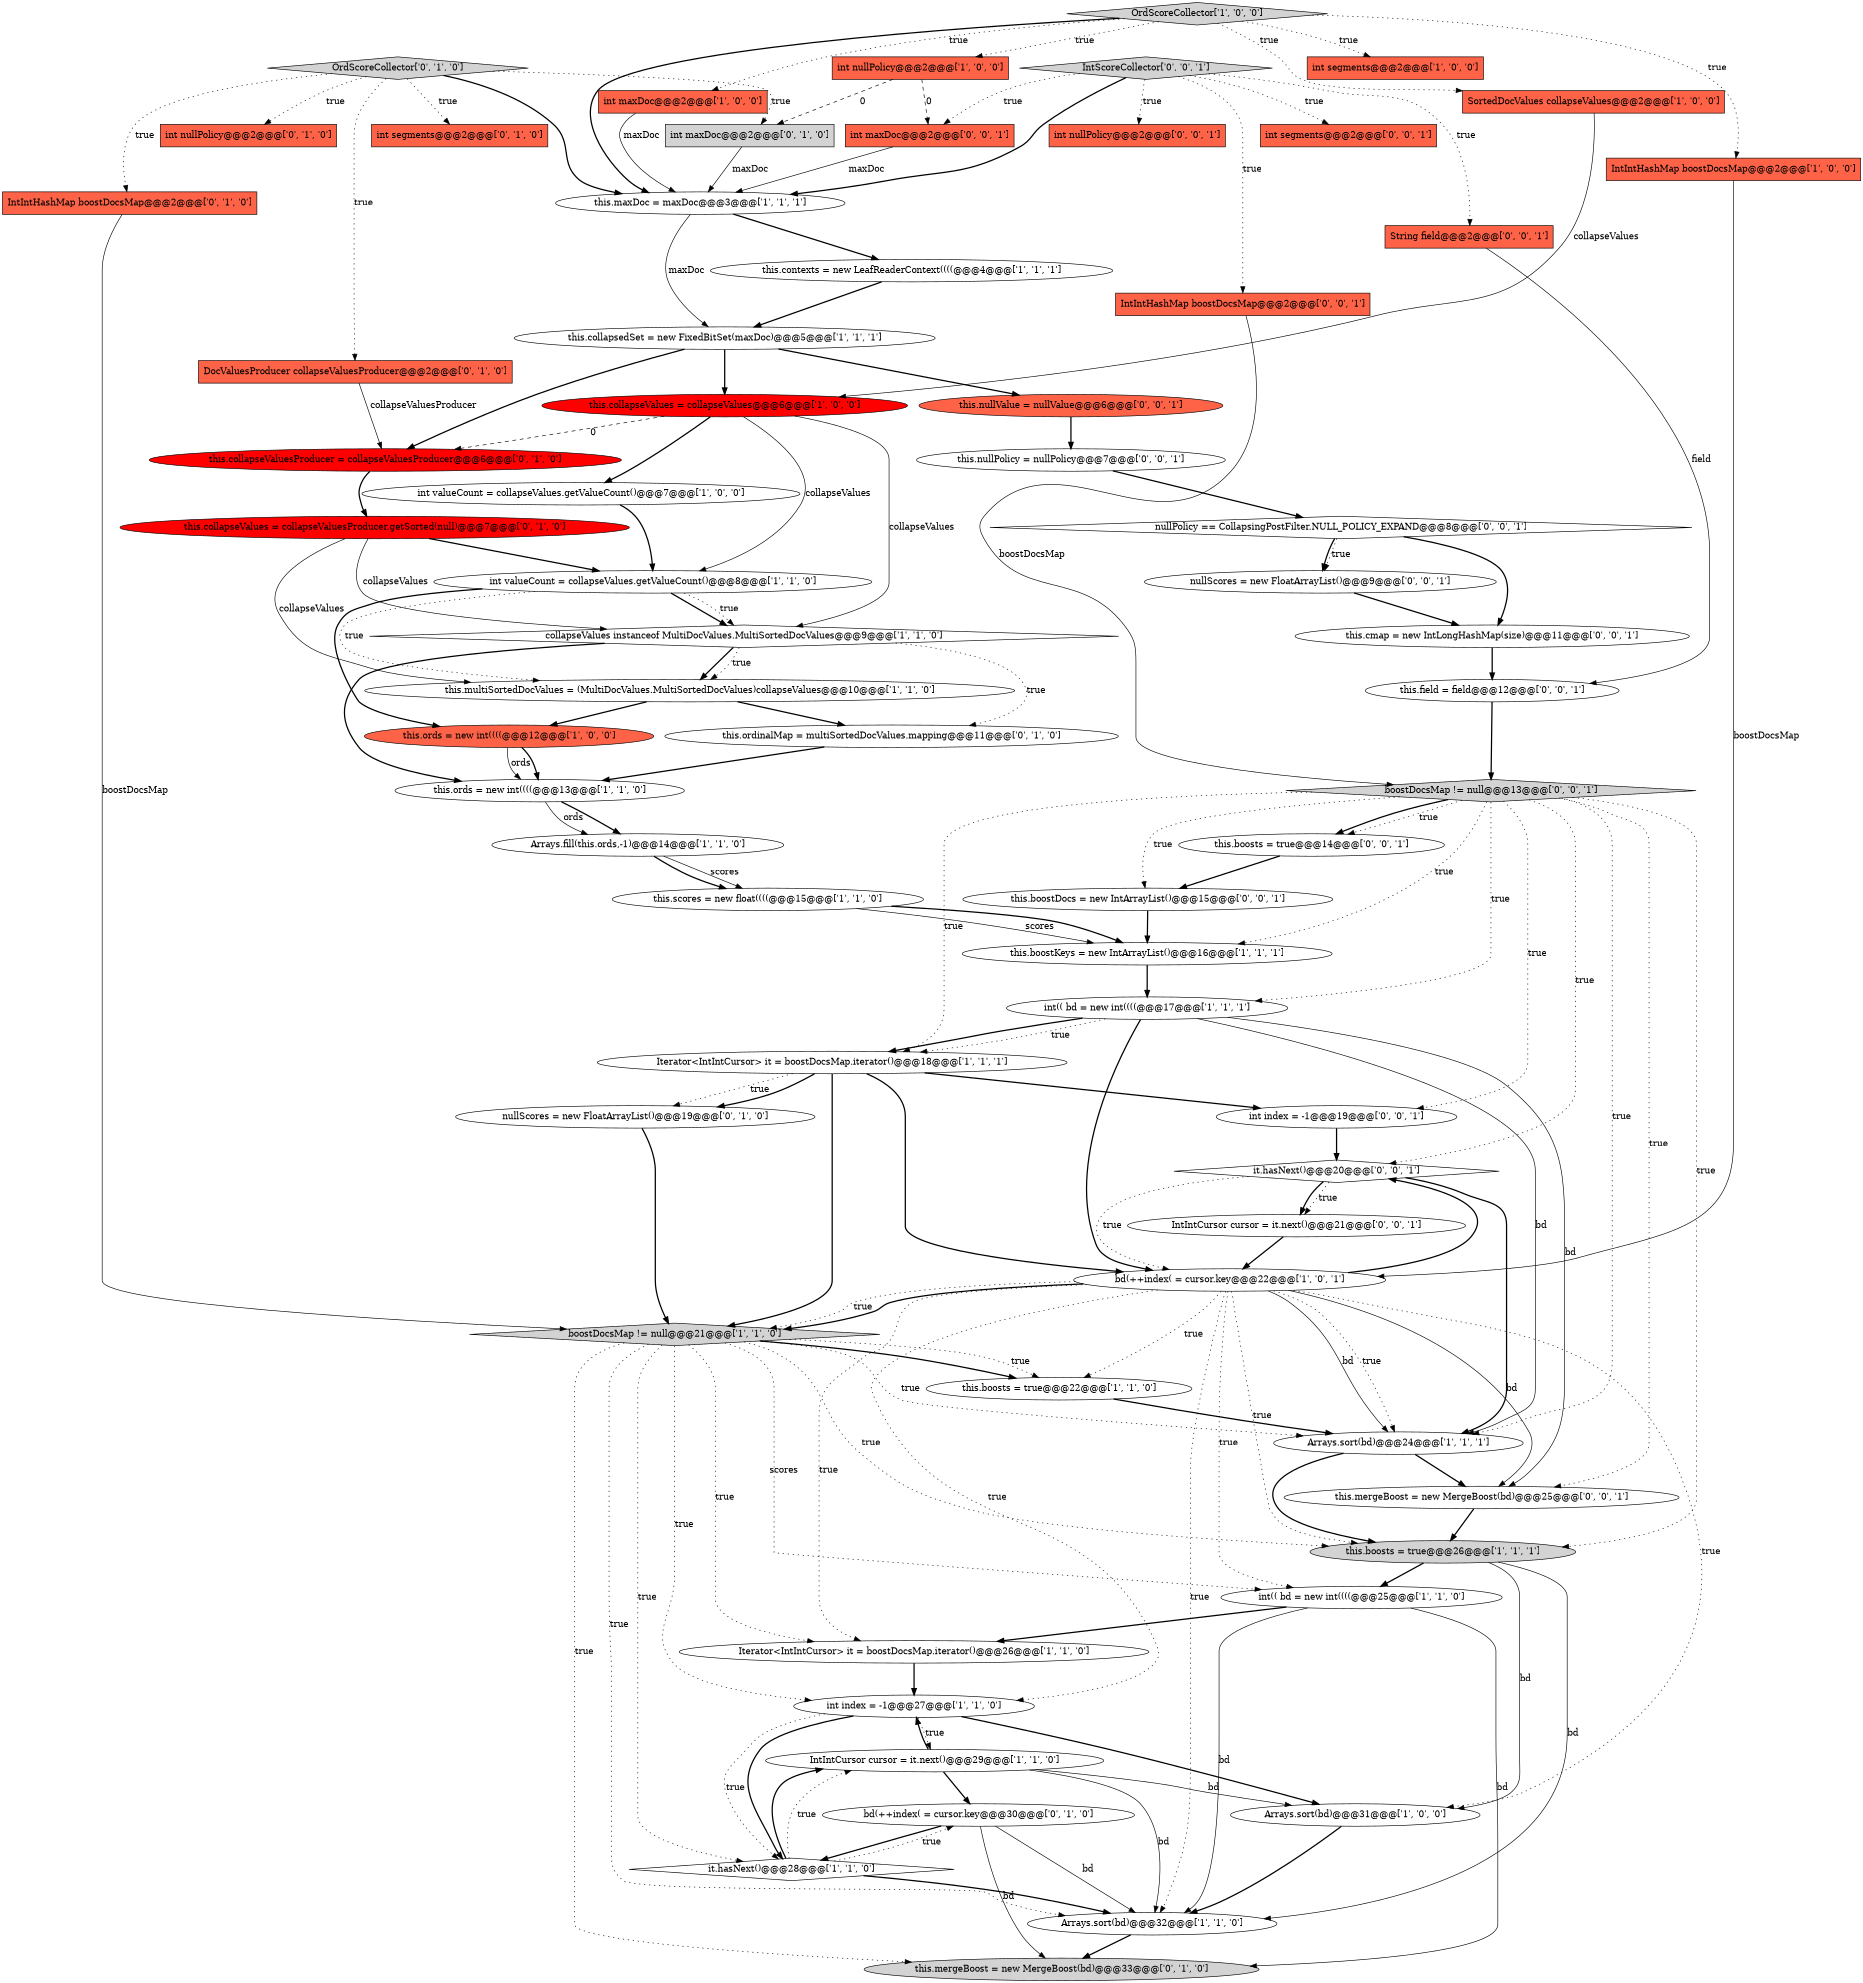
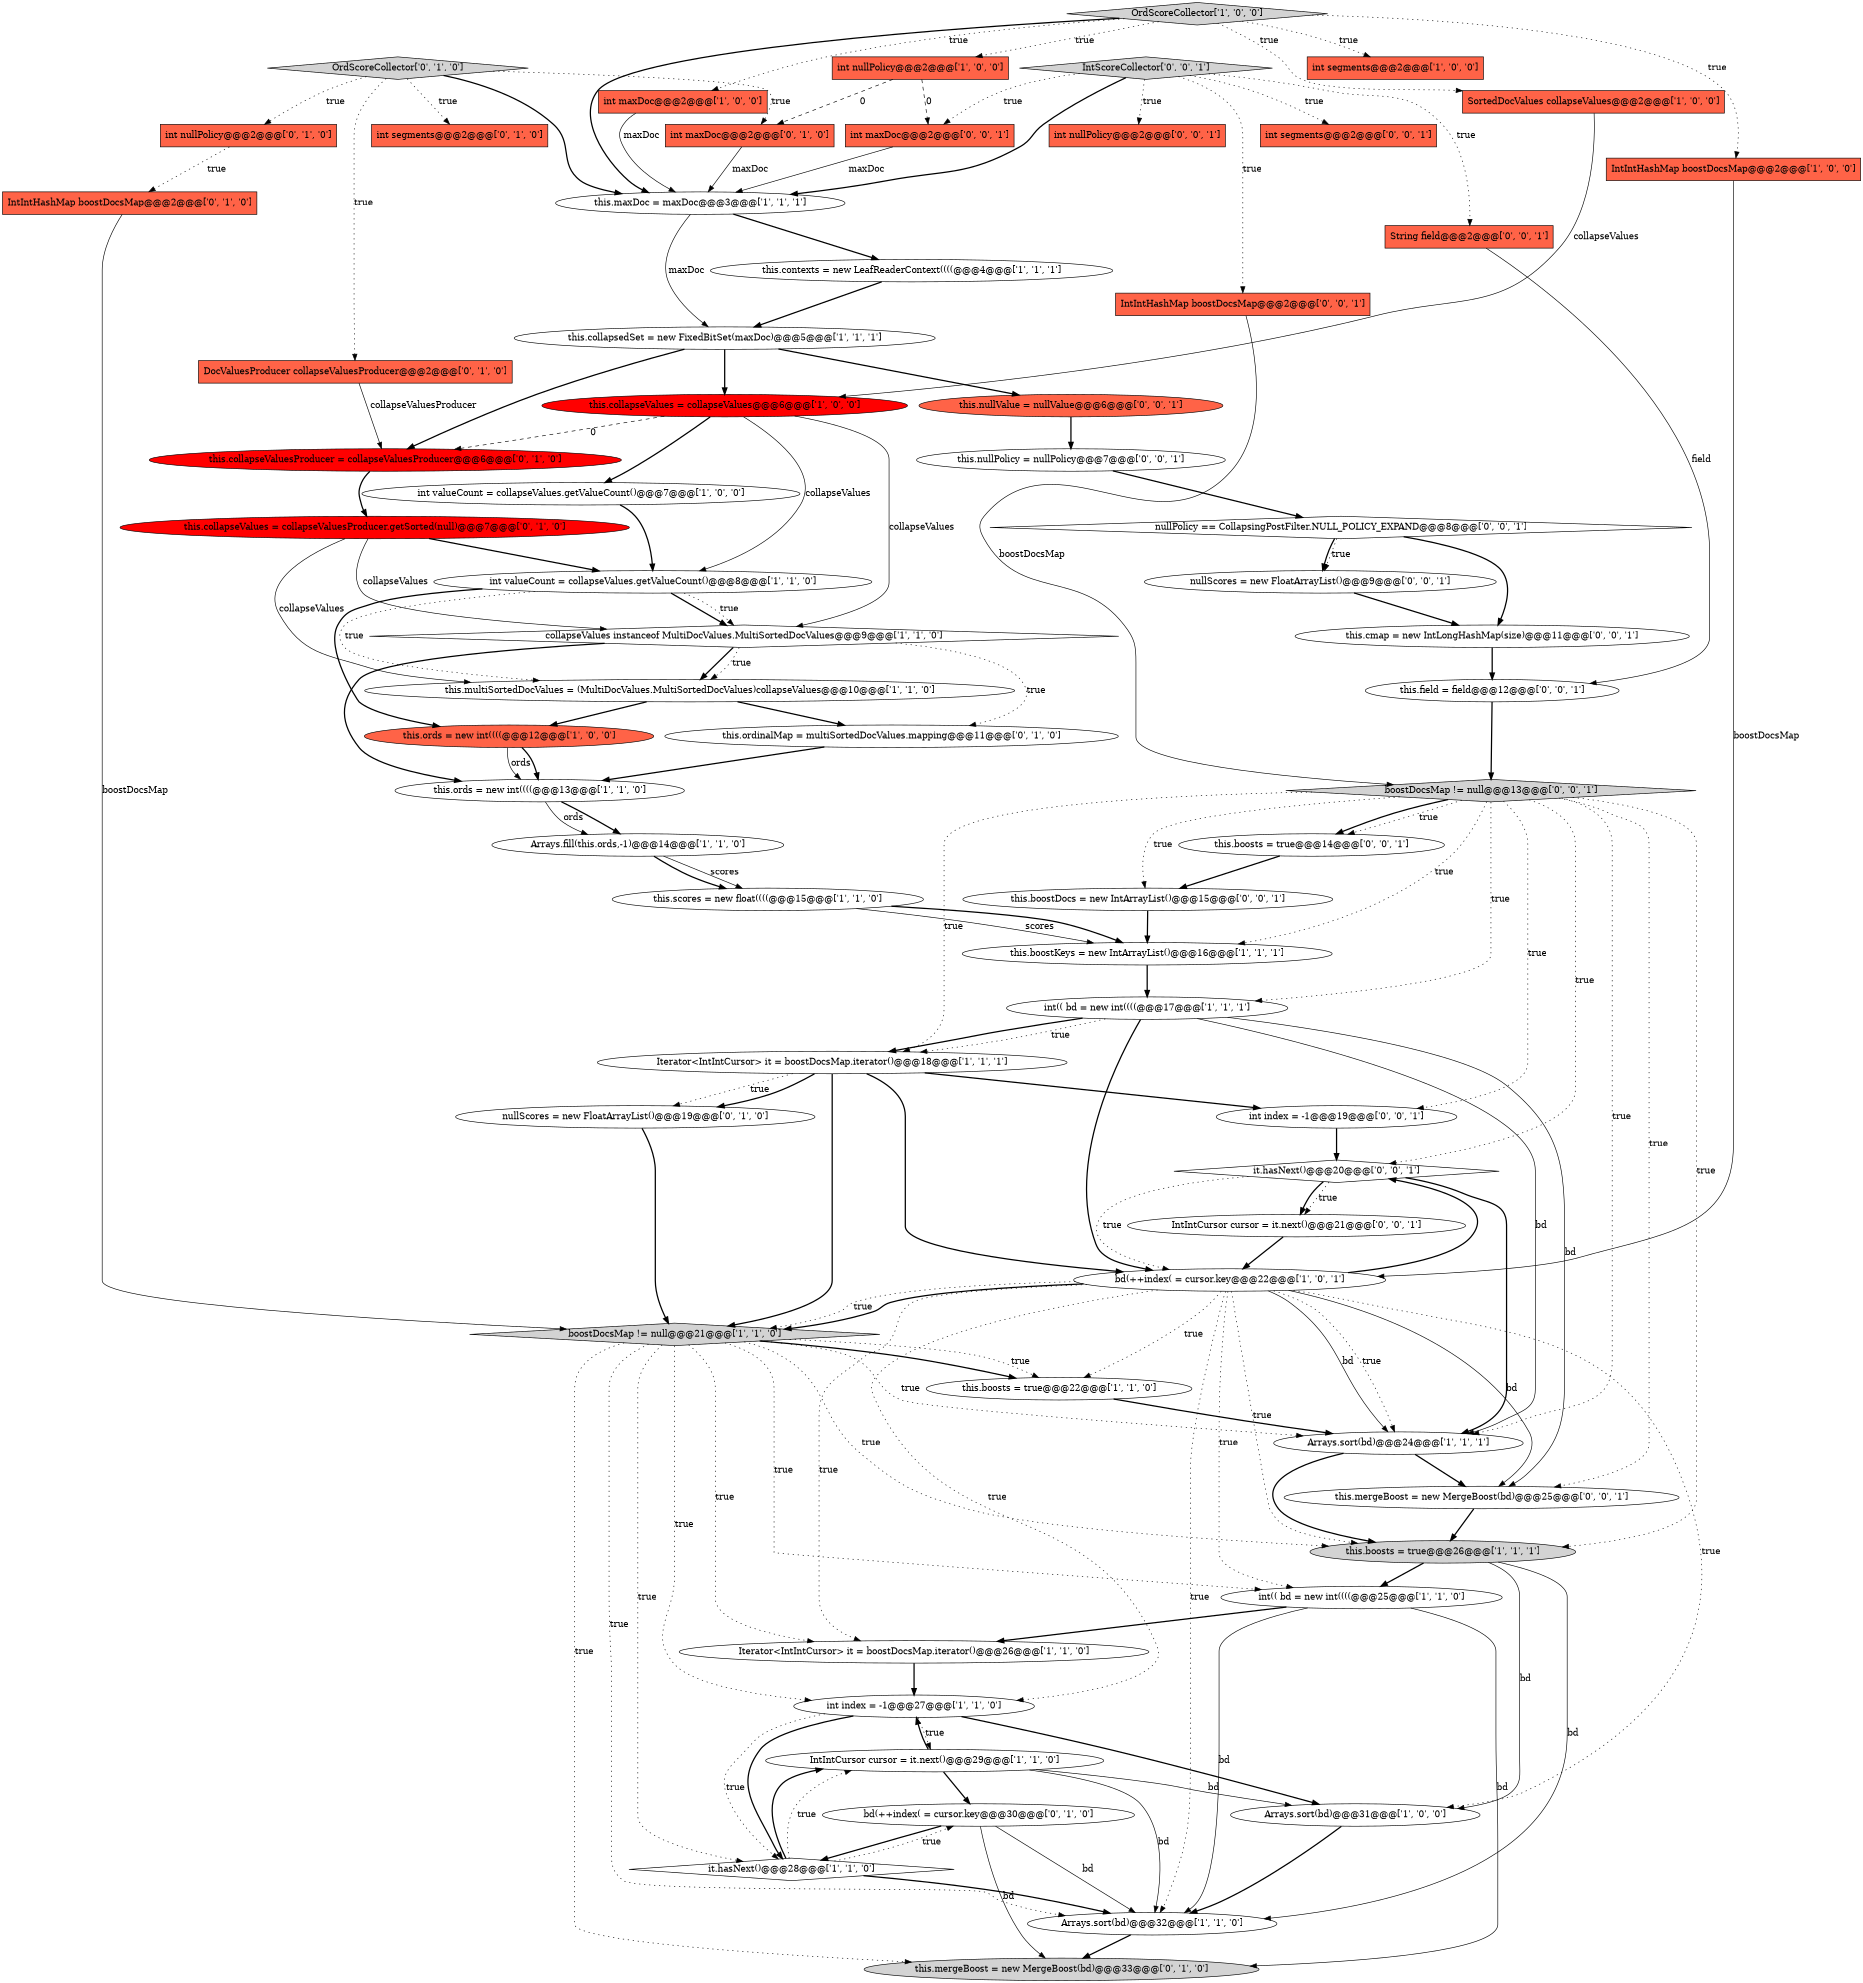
edge "OrdScoreCollector['0', '1', '0']" -> "IntIntHashMap boostDocsMap@@@2@@@['0', '1', '0']": now "int nullPolicy@@@2@@@['0', '1', '0']" -> "IntIntHashMap boostDocsMap@@@2@@@['0', '1', '0']"
node "int maxDoc@@@2@@@['0', '1', '0']": fillcolor lightgray -> tomato
edge "boostDocsMap != null@@@21@@@['1', '1', '0']" -> "int(( bd = new int((((@@@25@@@['1', '1', '0']": label "scores" -> "true"
